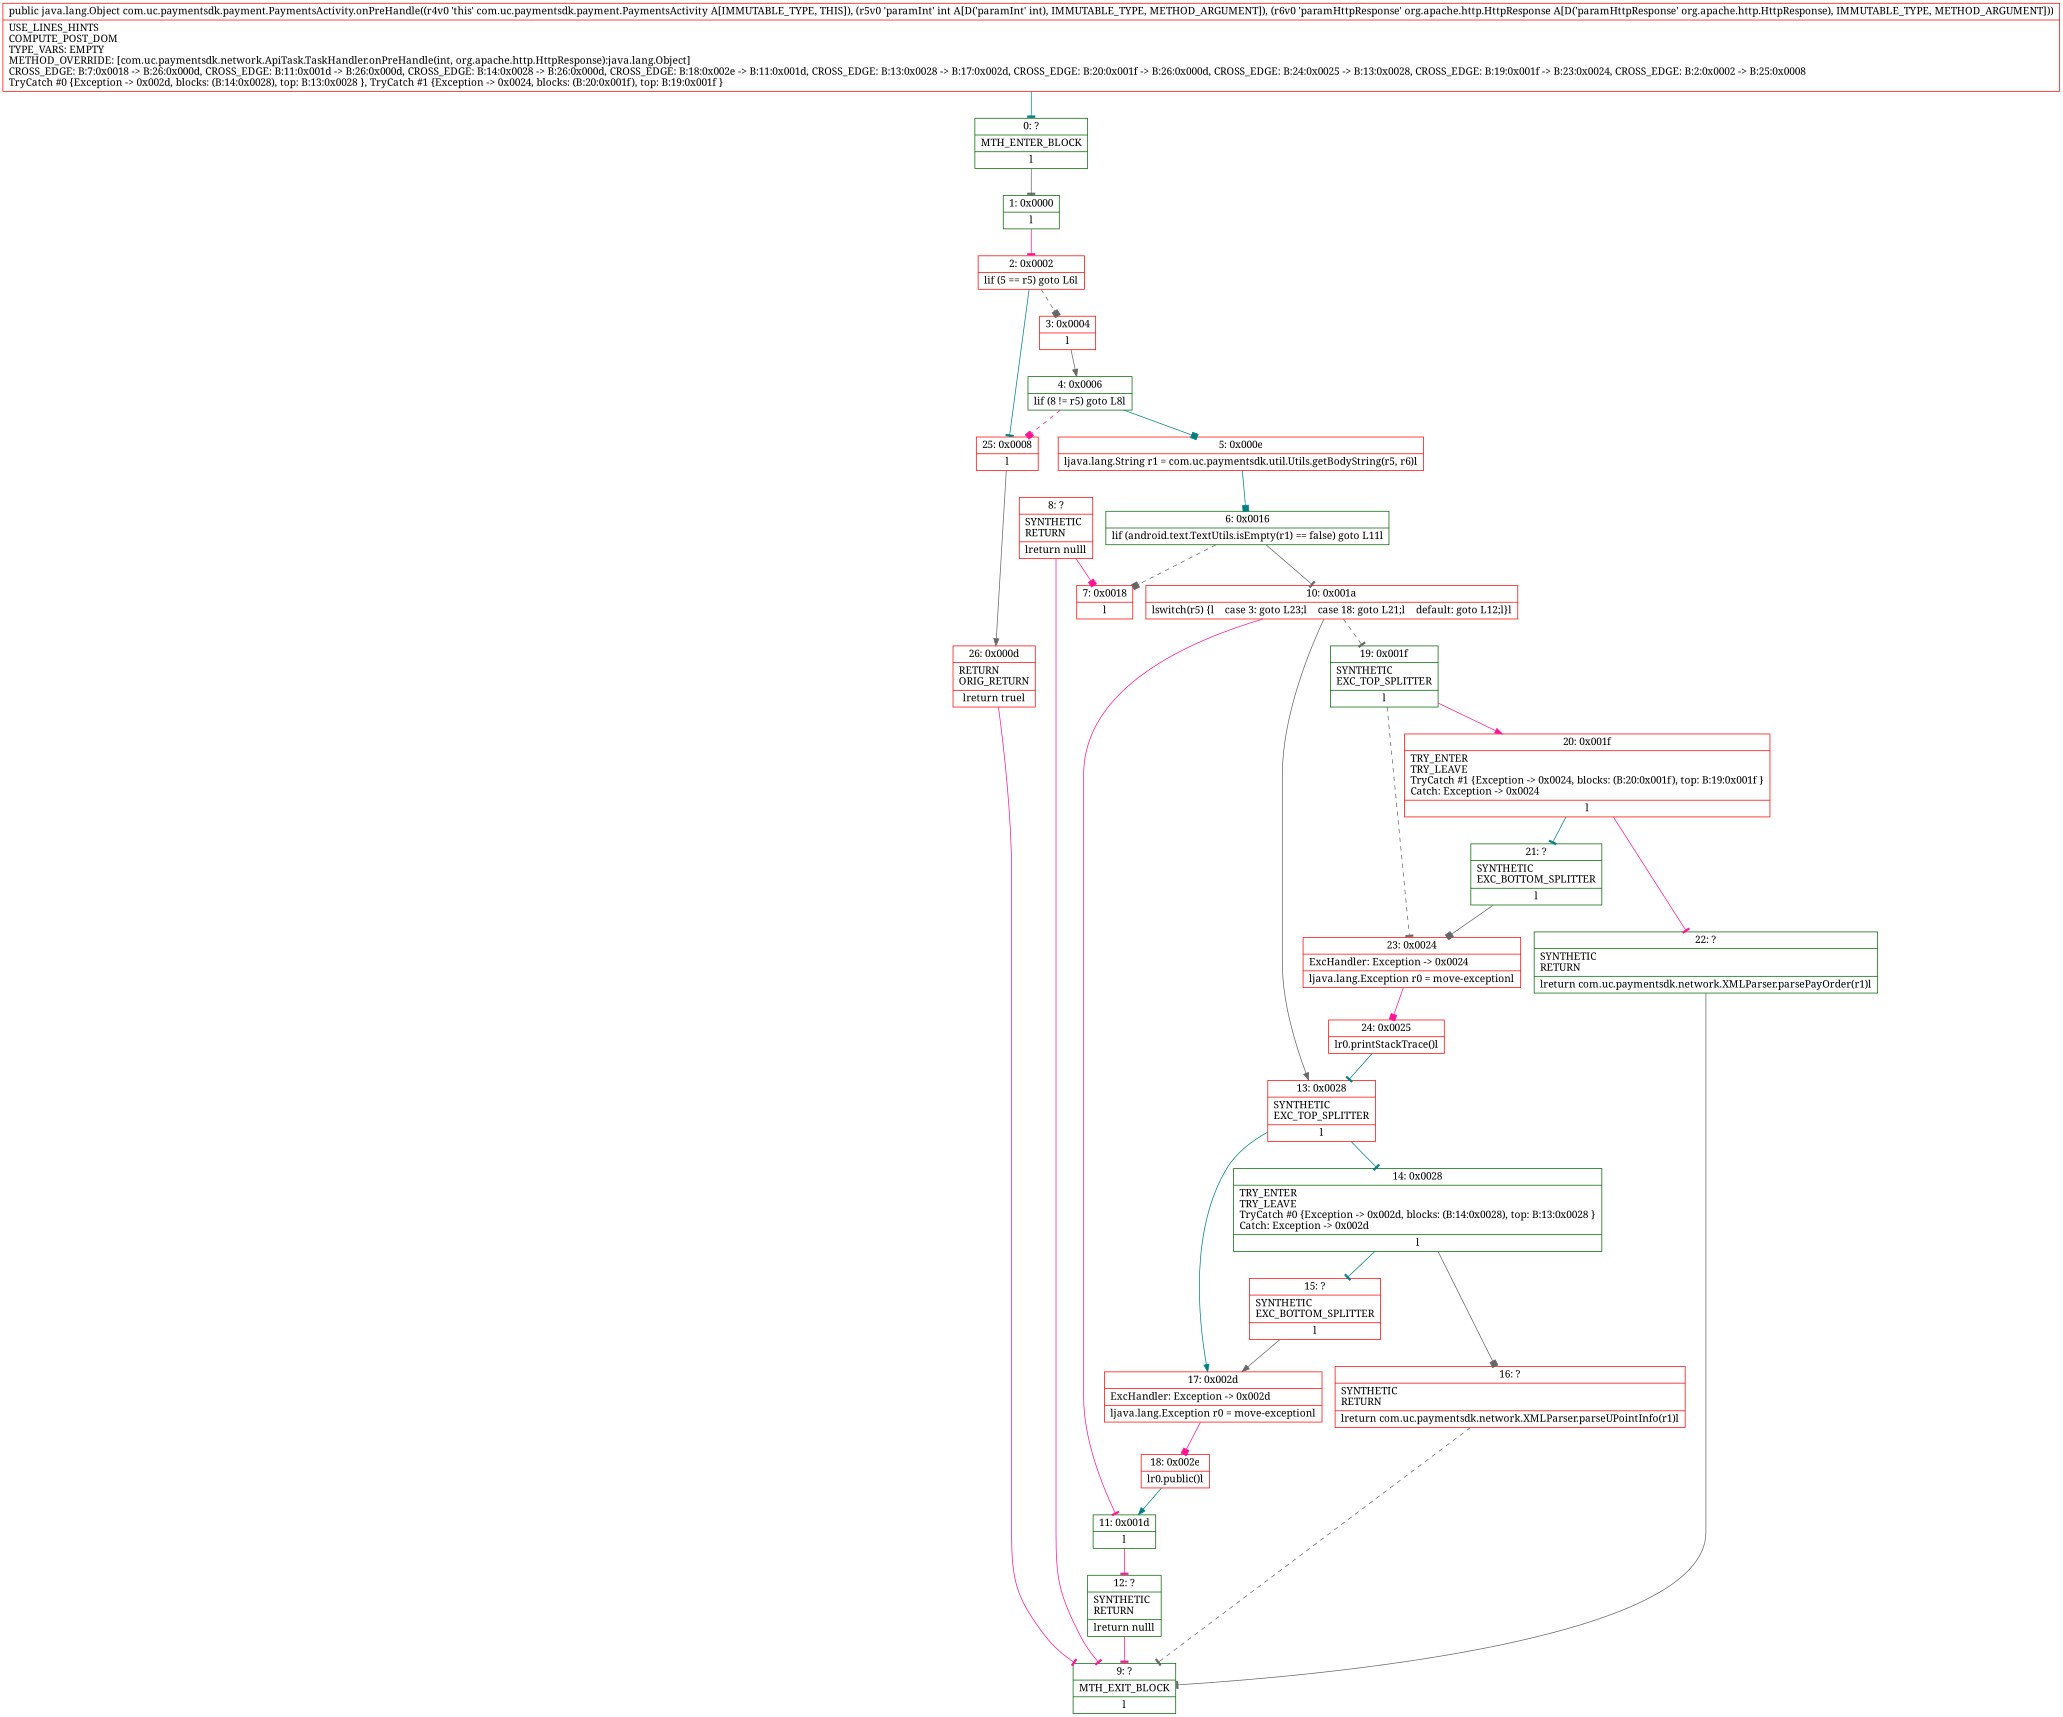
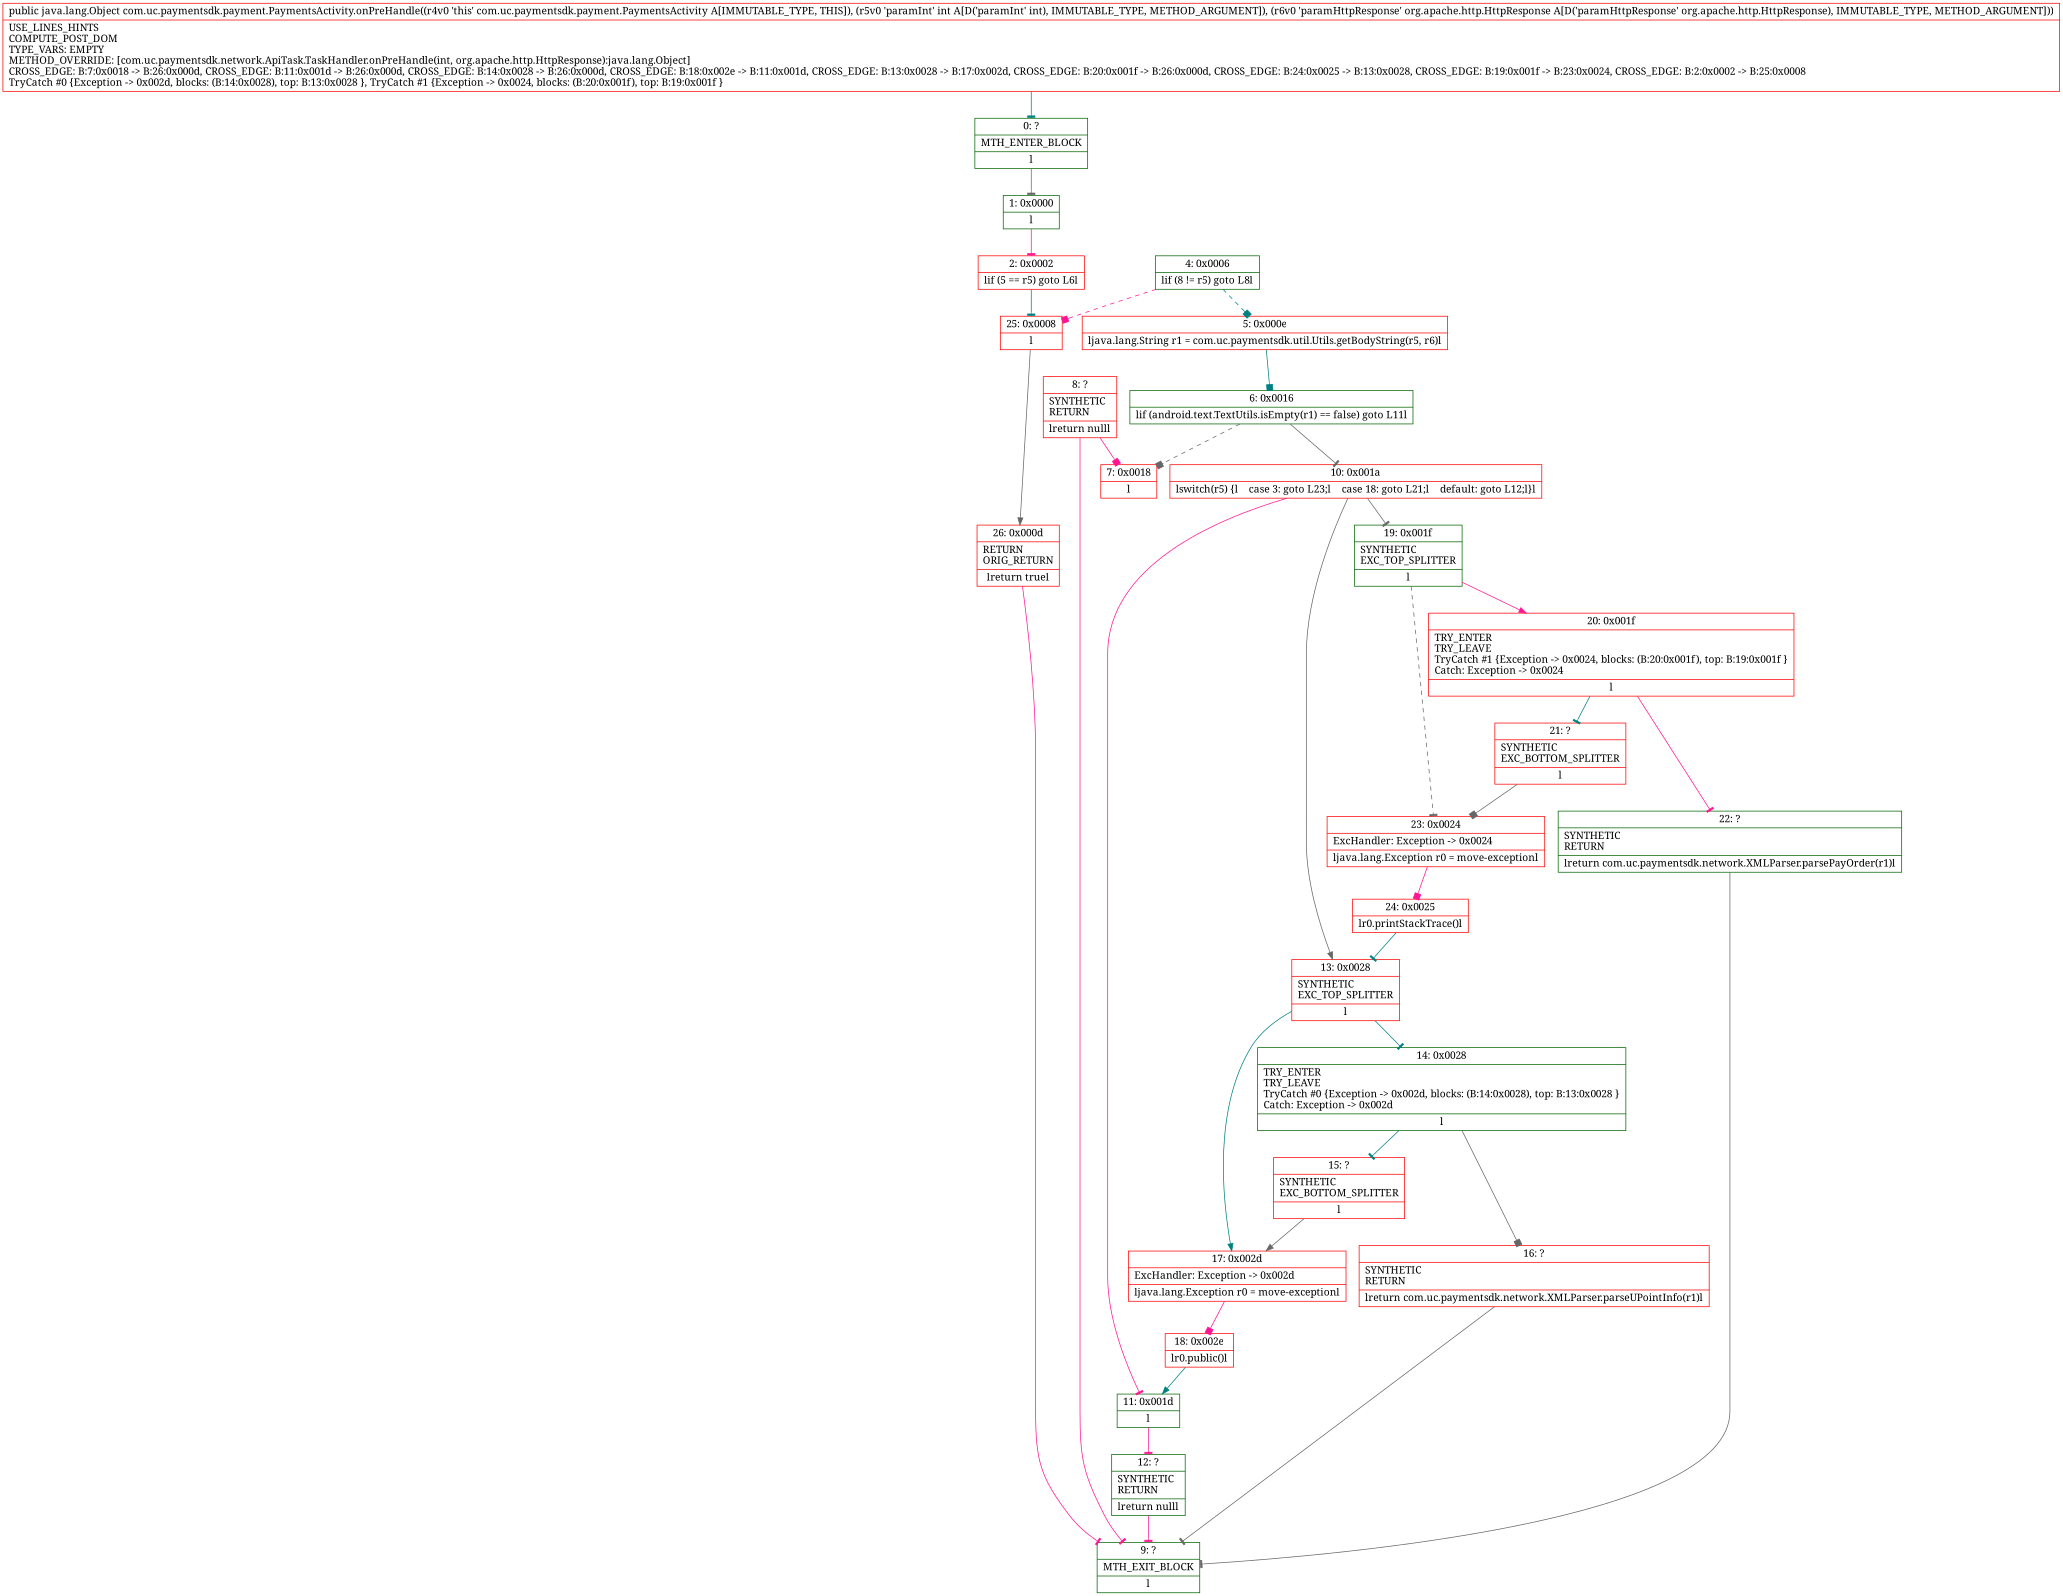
node "3: 0x0004": removed
edge "4: 0x0006" -> "5: 0x000e": style solid -> dashed
edge "10: 0x001a" -> "19: 0x001f": style dashed -> solid
node "21: ?": color darkgreen -> red
edge "16: ?" -> "9: ?": style dashed -> solid
